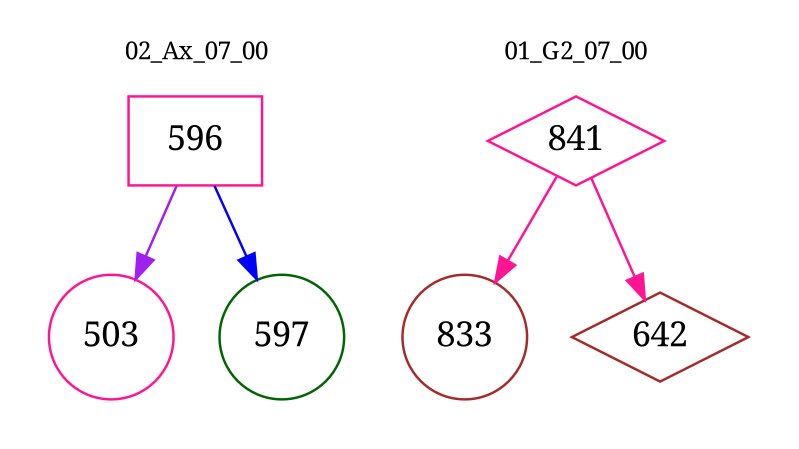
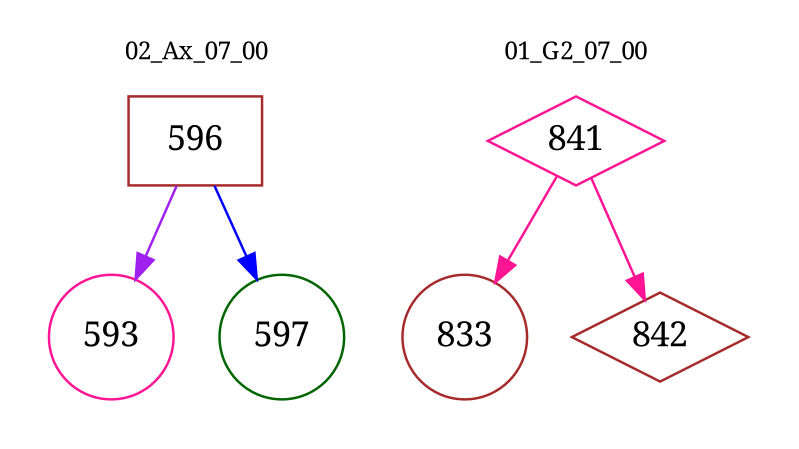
node "596": color deeppink -> brown
node "503": label "503" -> "593"
node "642": label "642" -> "842"
